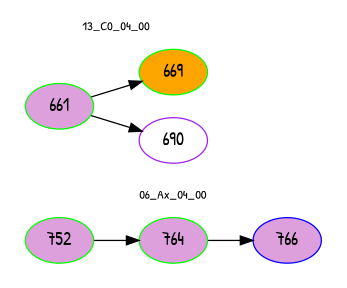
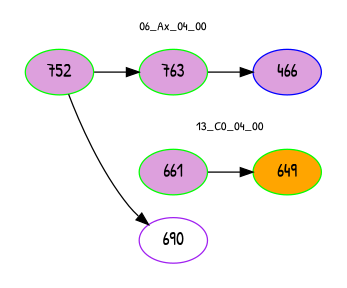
node "669": label "669" -> "649"
edge "661" -> "690": now "752" -> "690"
node "764": label "764" -> "763"
node "766": label "766" -> "466"
